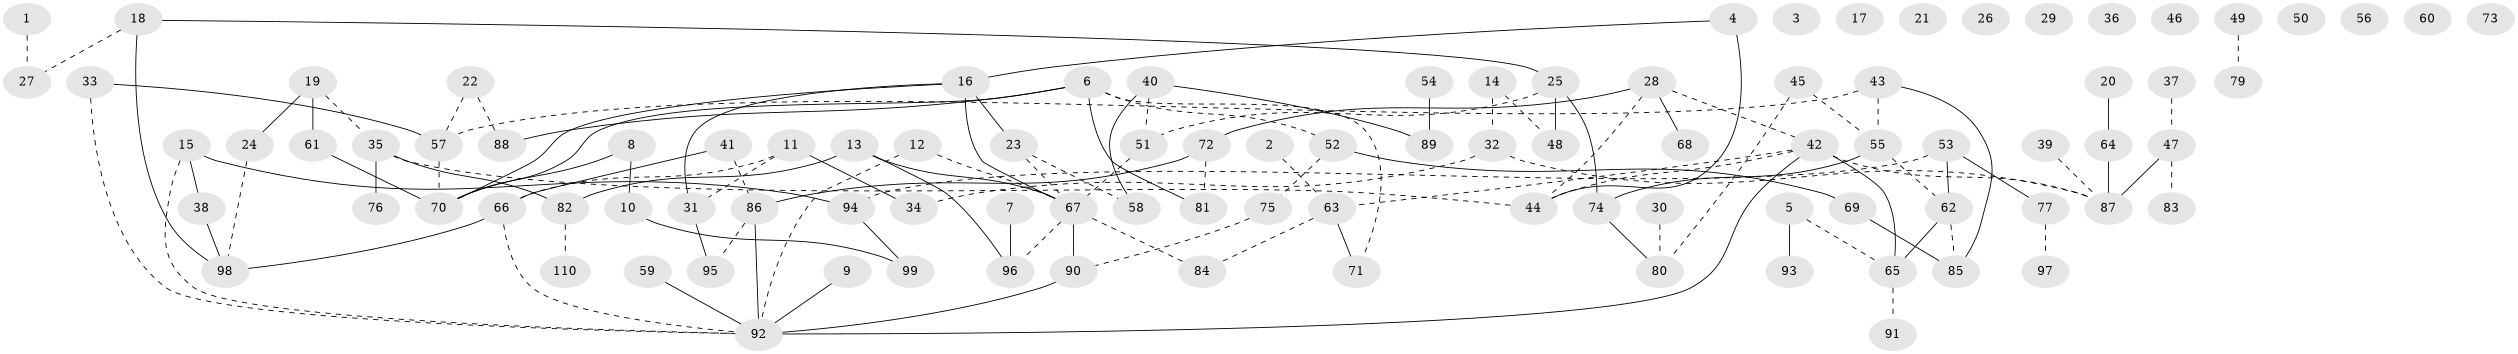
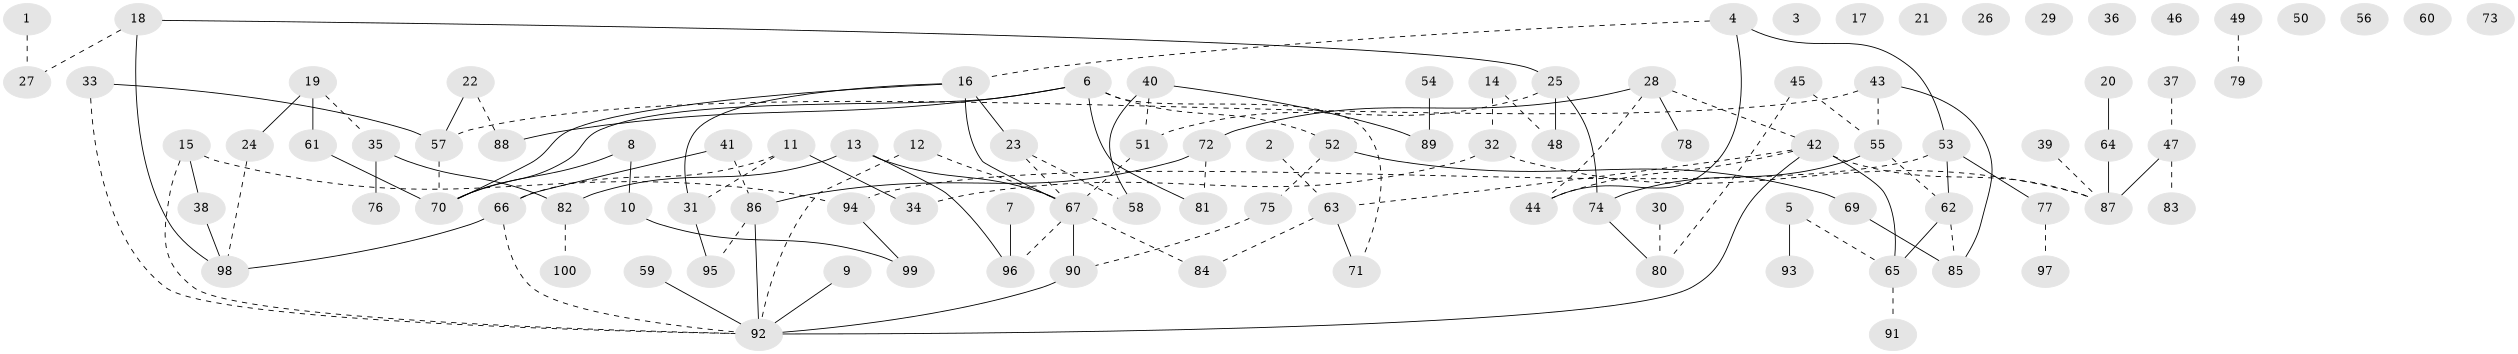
edge "4" -- "16": style solid -> dashed
edge "4" -- "53": added
edge "22" -- "57": style dashed -> solid
node "68": label "68" -> "78"
edge "15" -- "94": style solid -> dashed
edge "35" -- "44": removed
node "110": label "110" -> "100"
